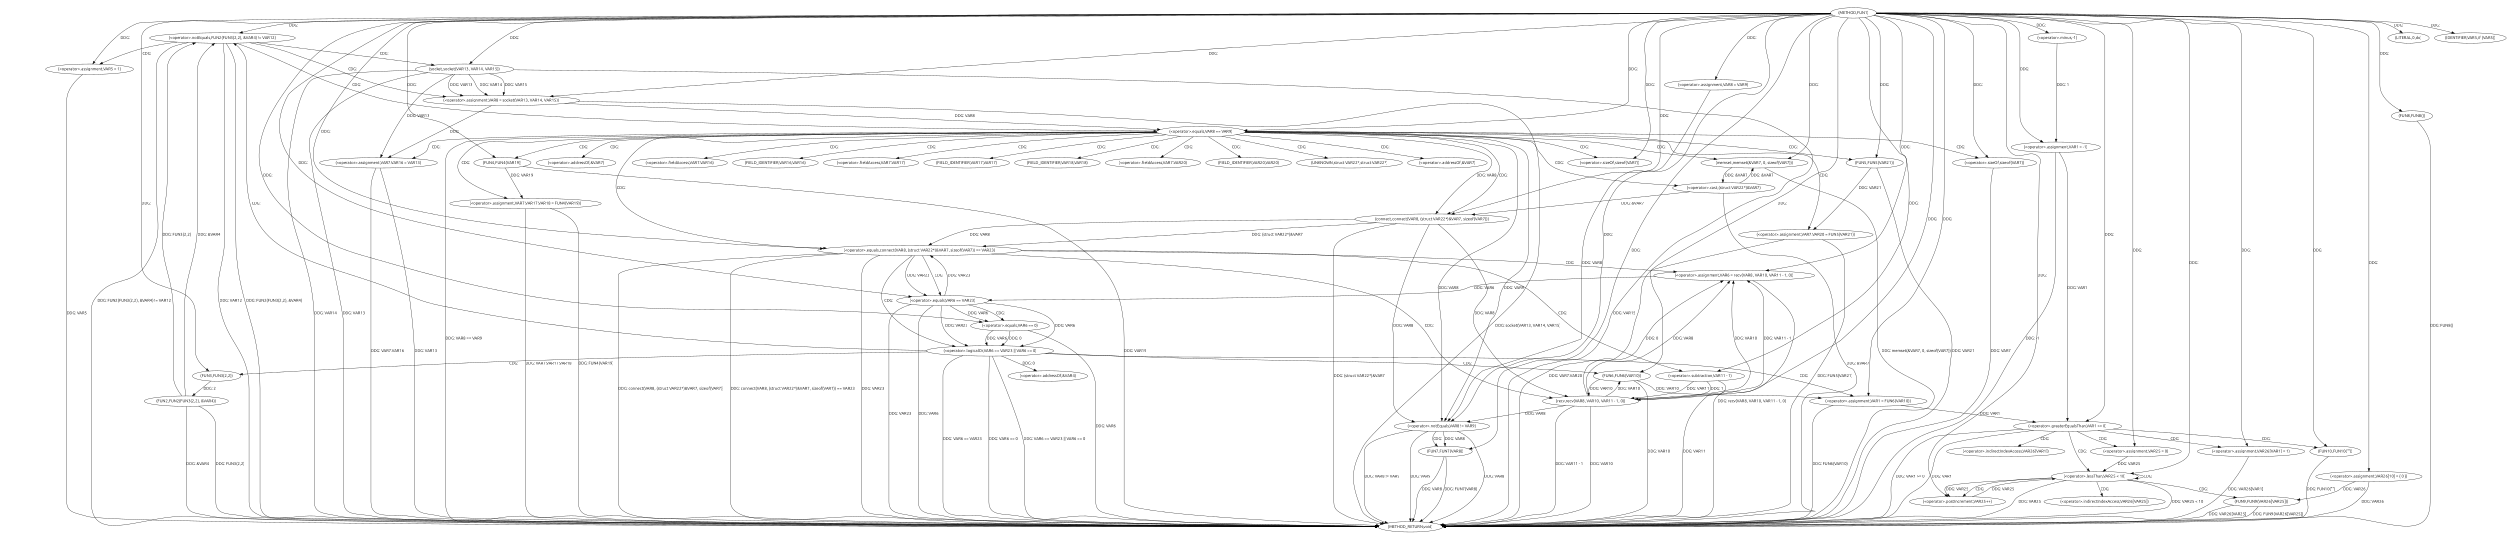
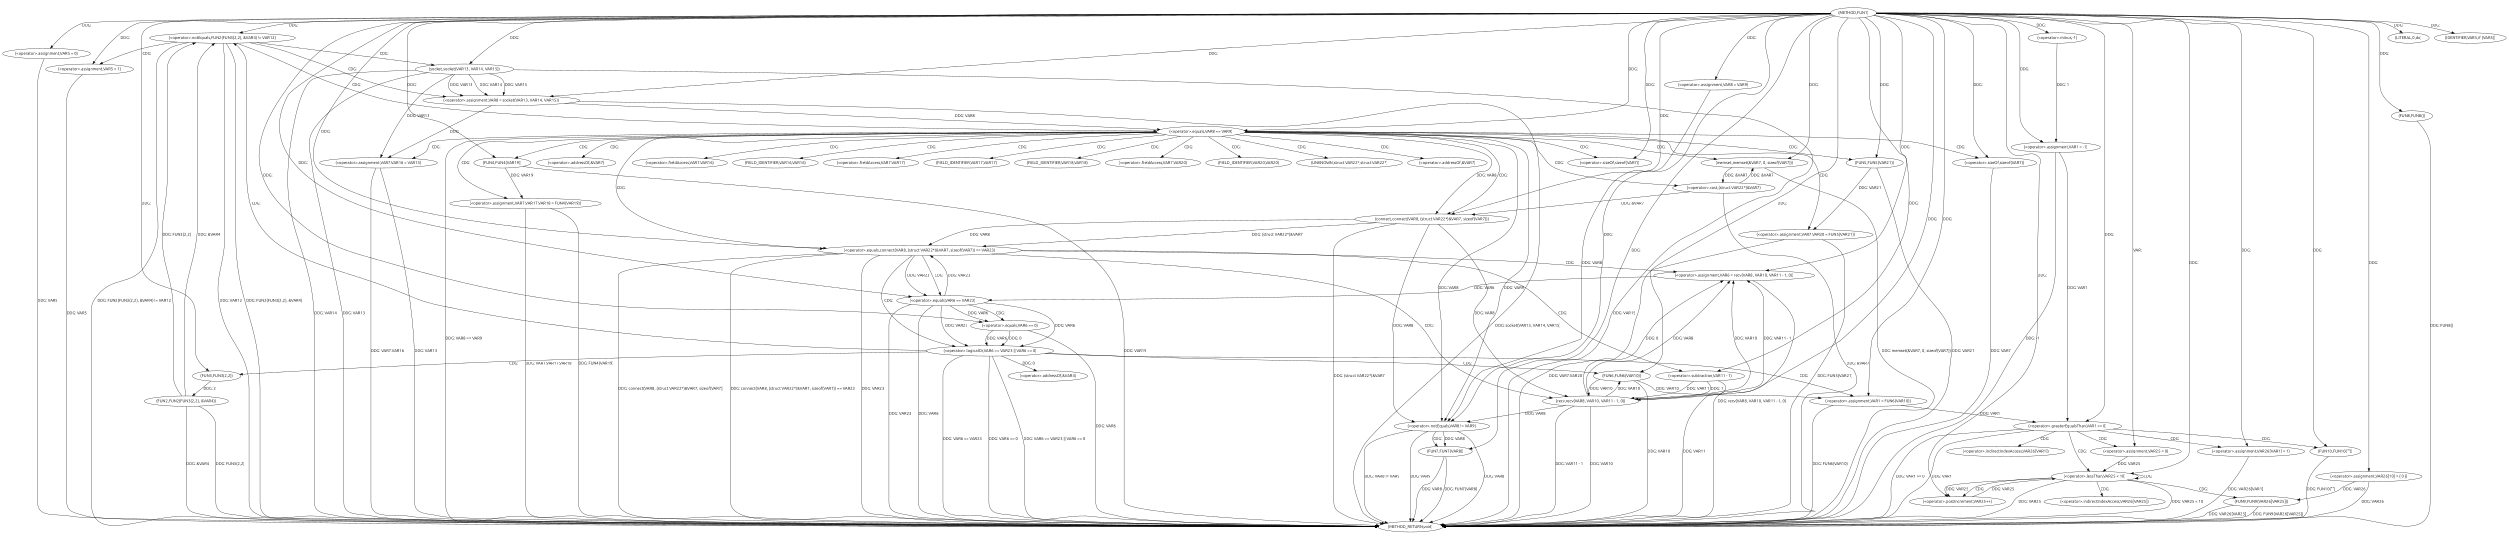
node "(<operator>.assignment,VAR5 = 0)": added
edge "(METHOD,FUN1)" -> "(<operator>.assignment,VAR25 = 0)": label "DDG: " -> "VAR: "
